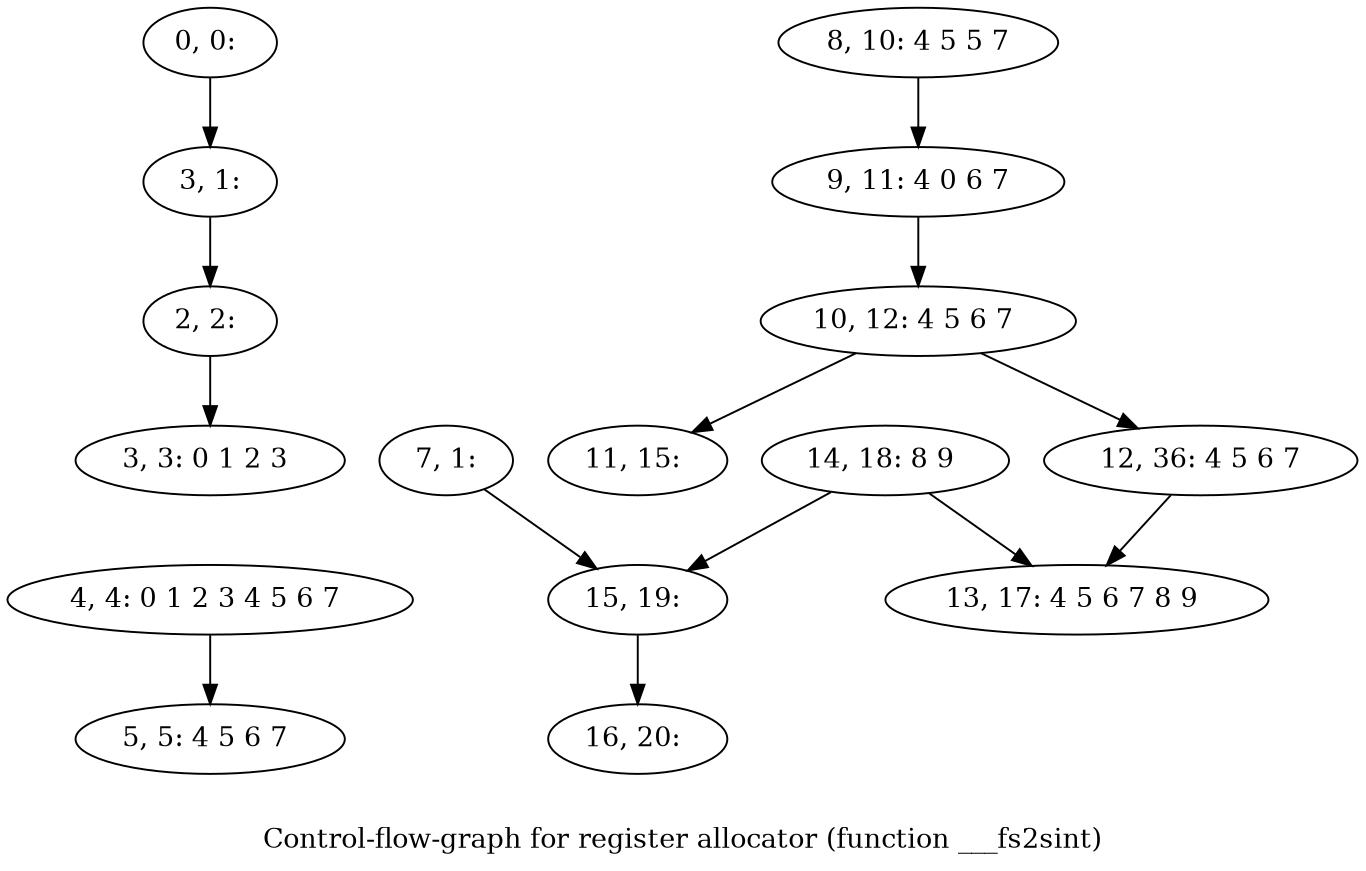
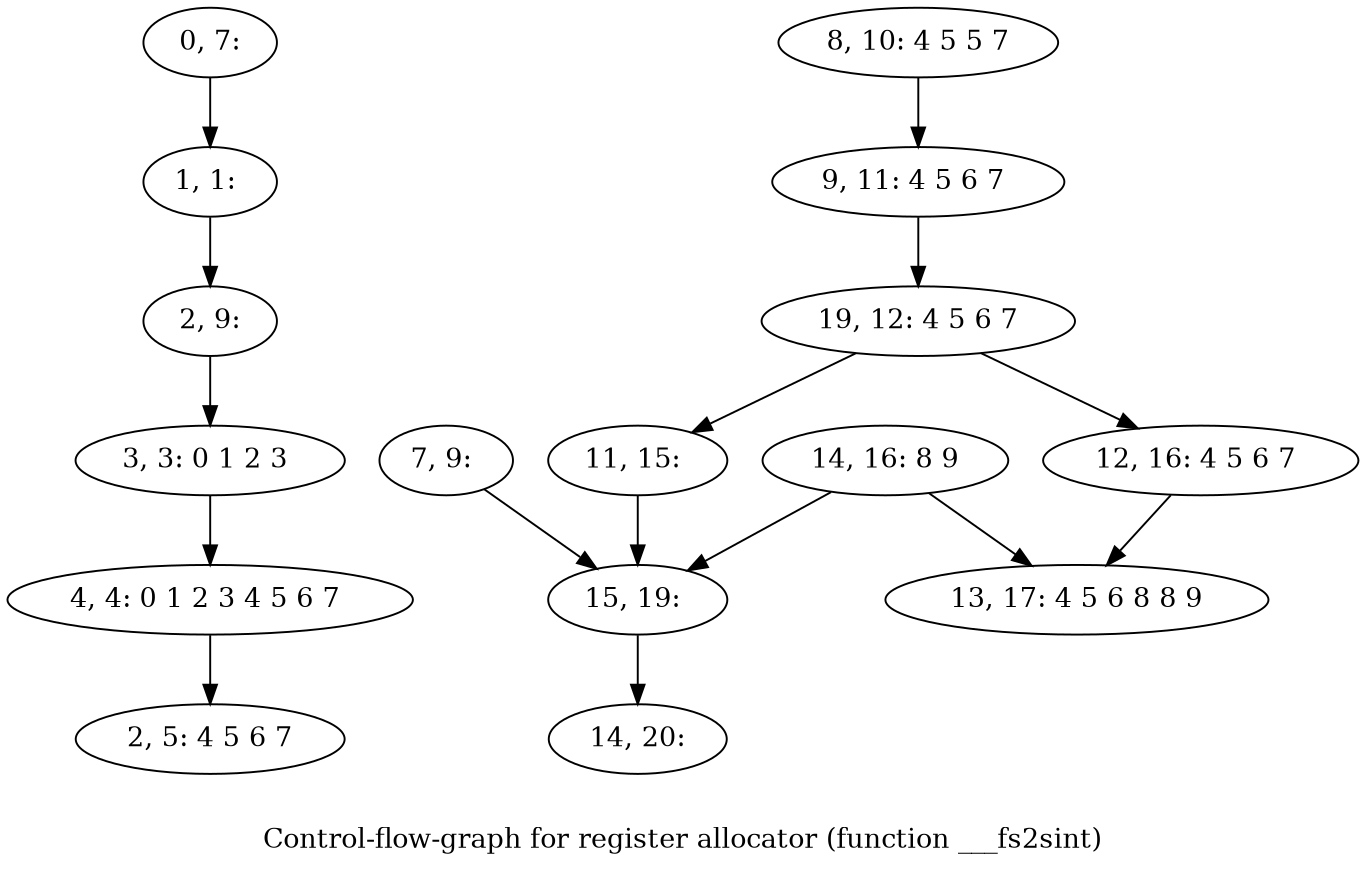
node "0, 0:": label "0, 0:" -> "0, 7:"
node "3, 1:": label "3, 1:" -> "1, 1:"
node "9, 11: 4 0 6 7": label "9, 11: 4 0 6 7" -> "9, 11: 4 5 6 7"
node "2, 2:": label "2, 2:" -> "2, 9:"
node "10, 12: 4 5 6 7": label "10, 12: 4 5 6 7" -> "19, 12: 4 5 6 7"
node "7, 1:": label "7, 1:" -> "7, 9:"
node "14, 18: 8 9": label "14, 18: 8 9" -> "14, 16: 8 9"
node "12, 36: 4 5 6 7": label "12, 36: 4 5 6 7" -> "12, 16: 4 5 6 7"
edge "3, 3: 0 1 2 3" -> "4, 4: 0 1 2 3 4 5 6 7": added
edge "11, 15:" -> "15, 19:": added
node "13, 17: 4 5 6 7 8 9": label "13, 17: 4 5 6 7 8 9" -> "13, 17: 4 5 6 8 8 9"
node "5, 5: 4 5 6 7": label "5, 5: 4 5 6 7" -> "2, 5: 4 5 6 7"
node "16, 20:": label "16, 20:" -> "14, 20:"
